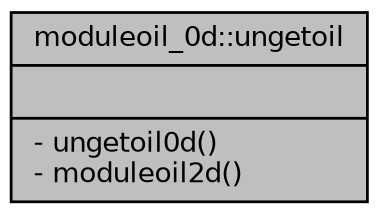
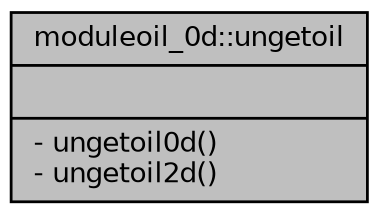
node "moduleoil_0d::ungetoil": text "- moduleoil2d()" -> "- ungetoil2d()"
